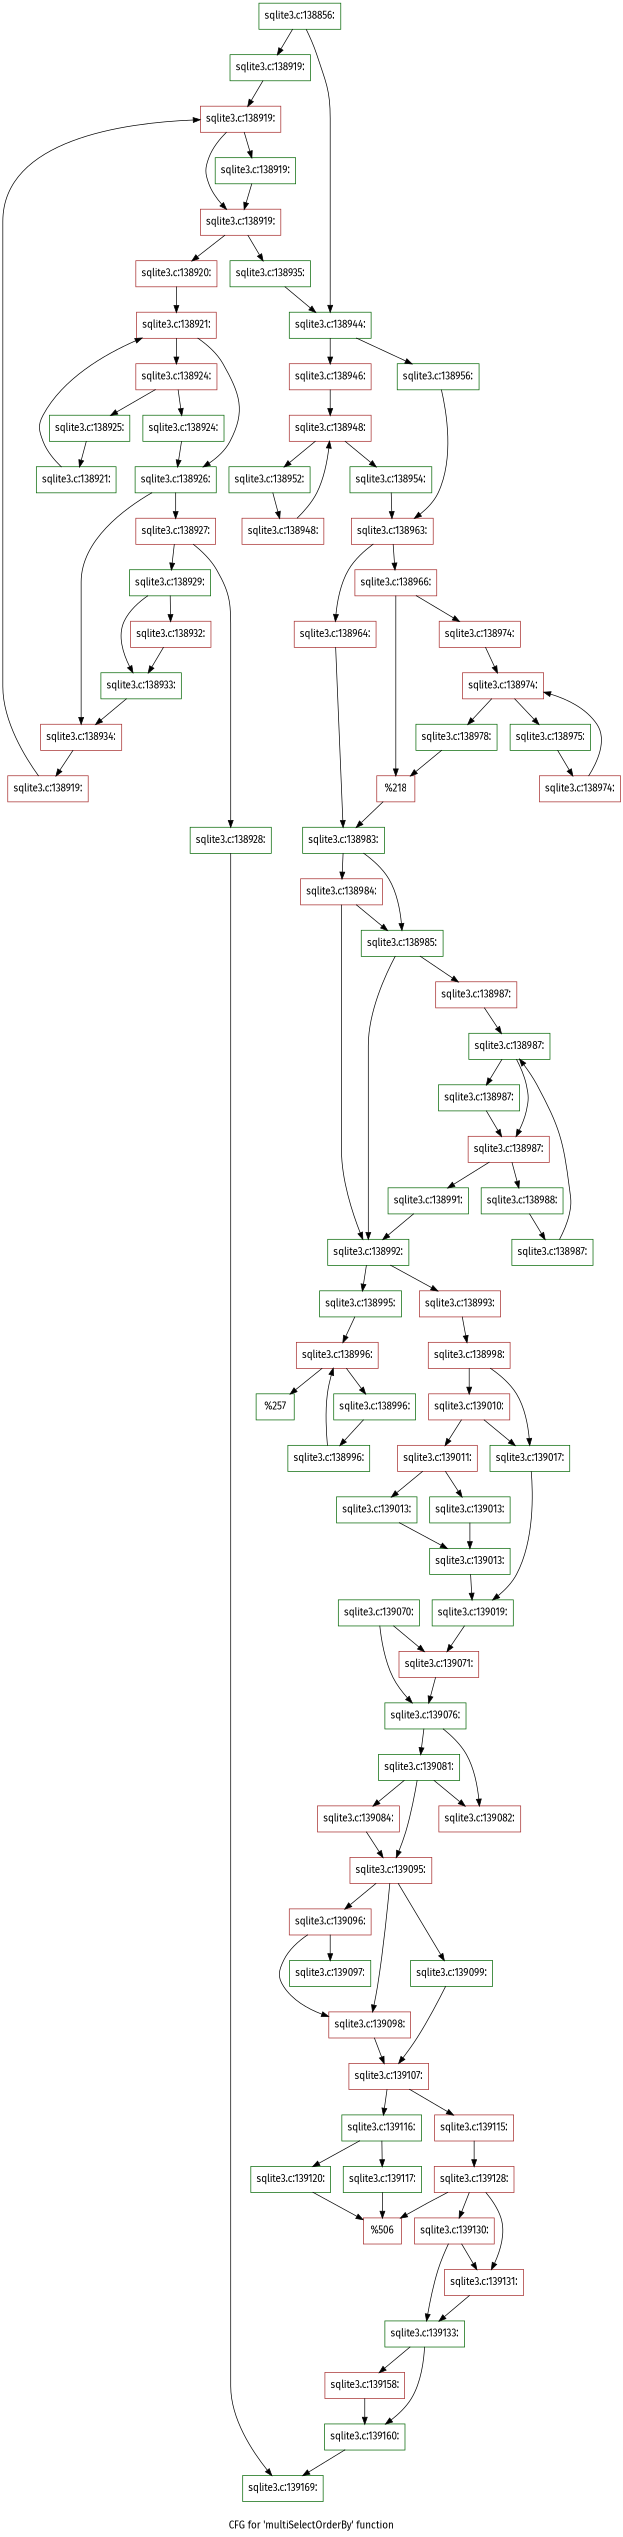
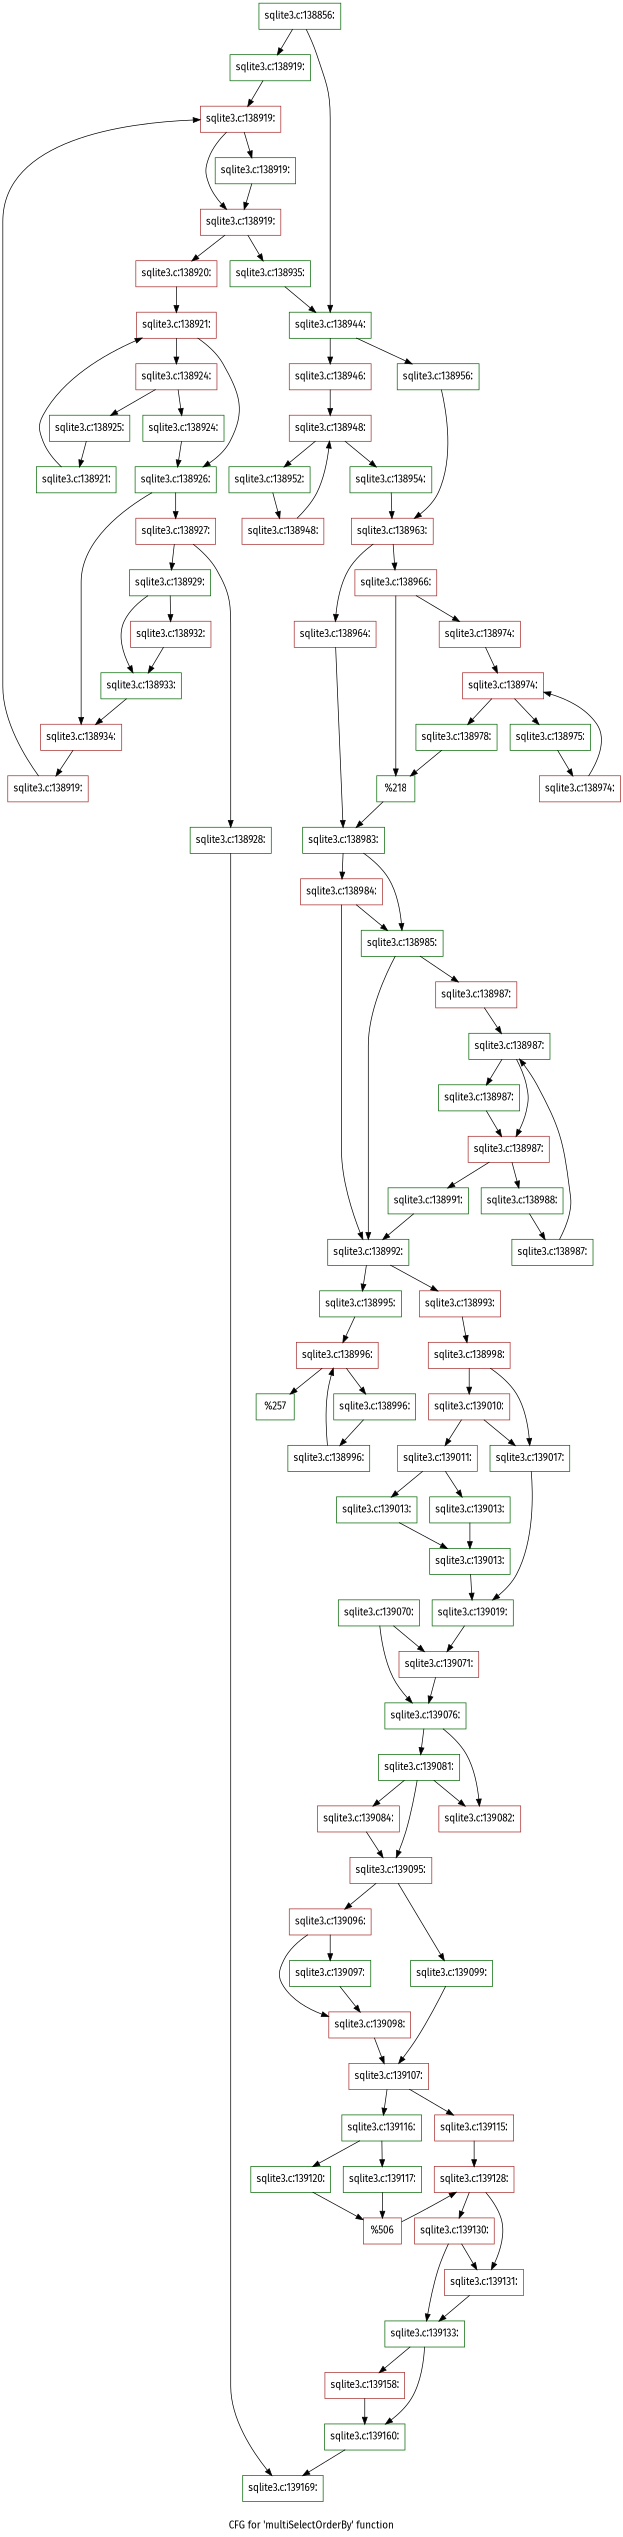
node "%218": color brown -> darkgreen
edge "sqlite3.c:139095:" -> "sqlite3.c:139098:": now "sqlite3.c:139097:" -> "sqlite3.c:139098:"
edge "sqlite3.c:139128:" -> "%506": reversed
